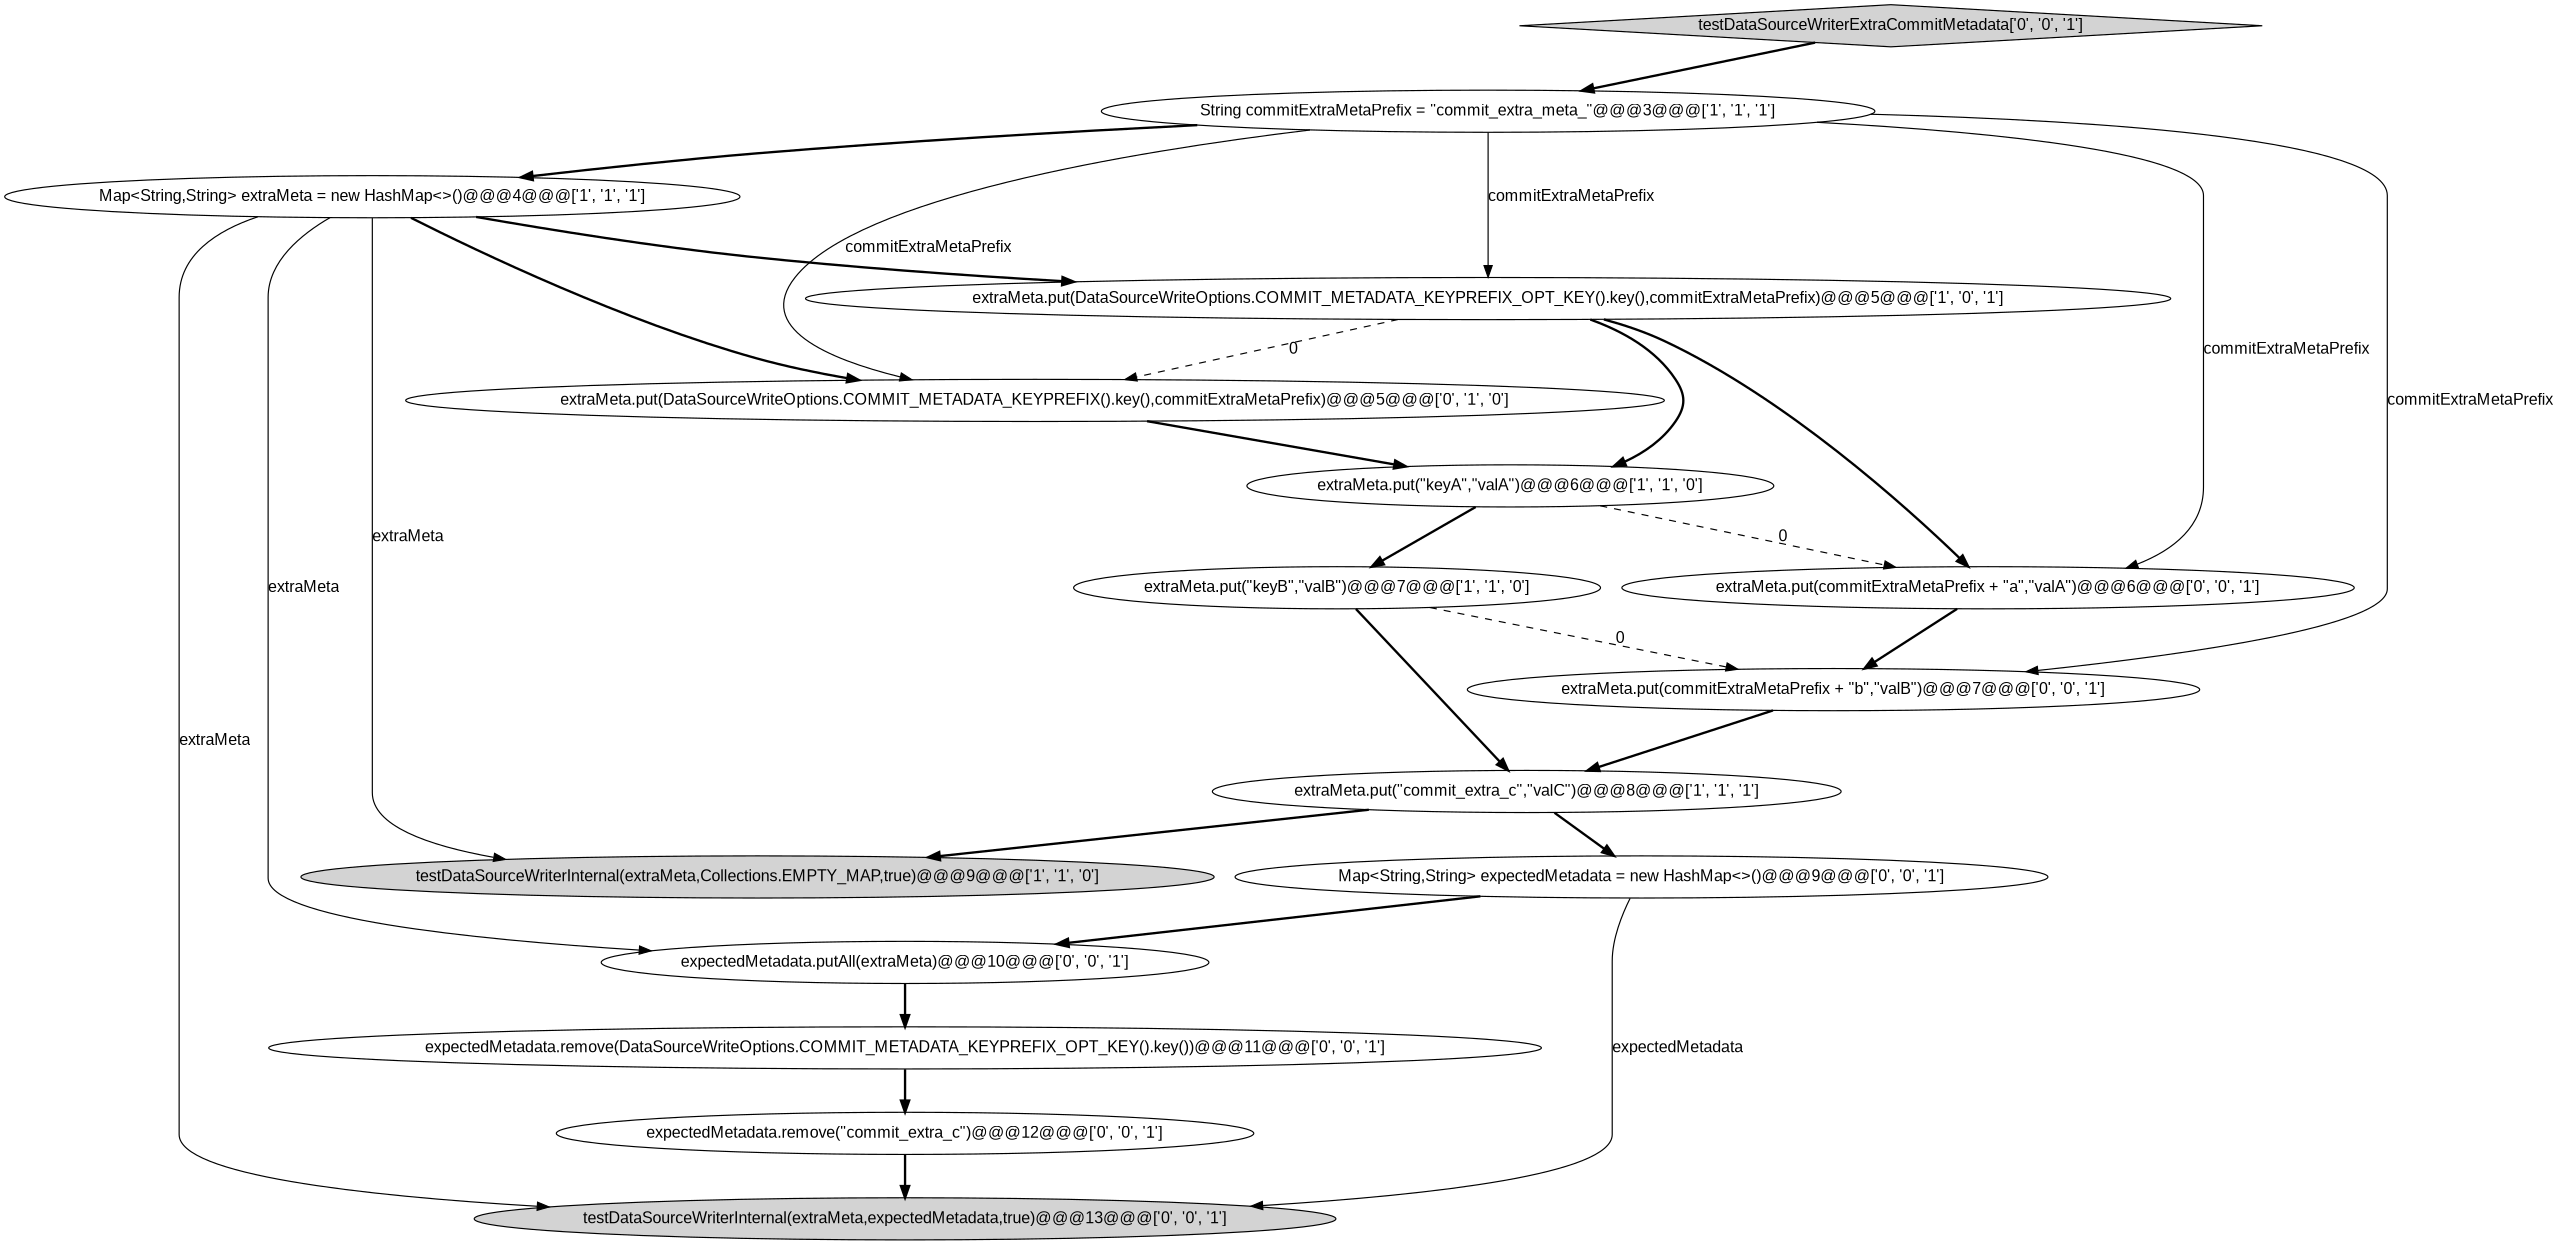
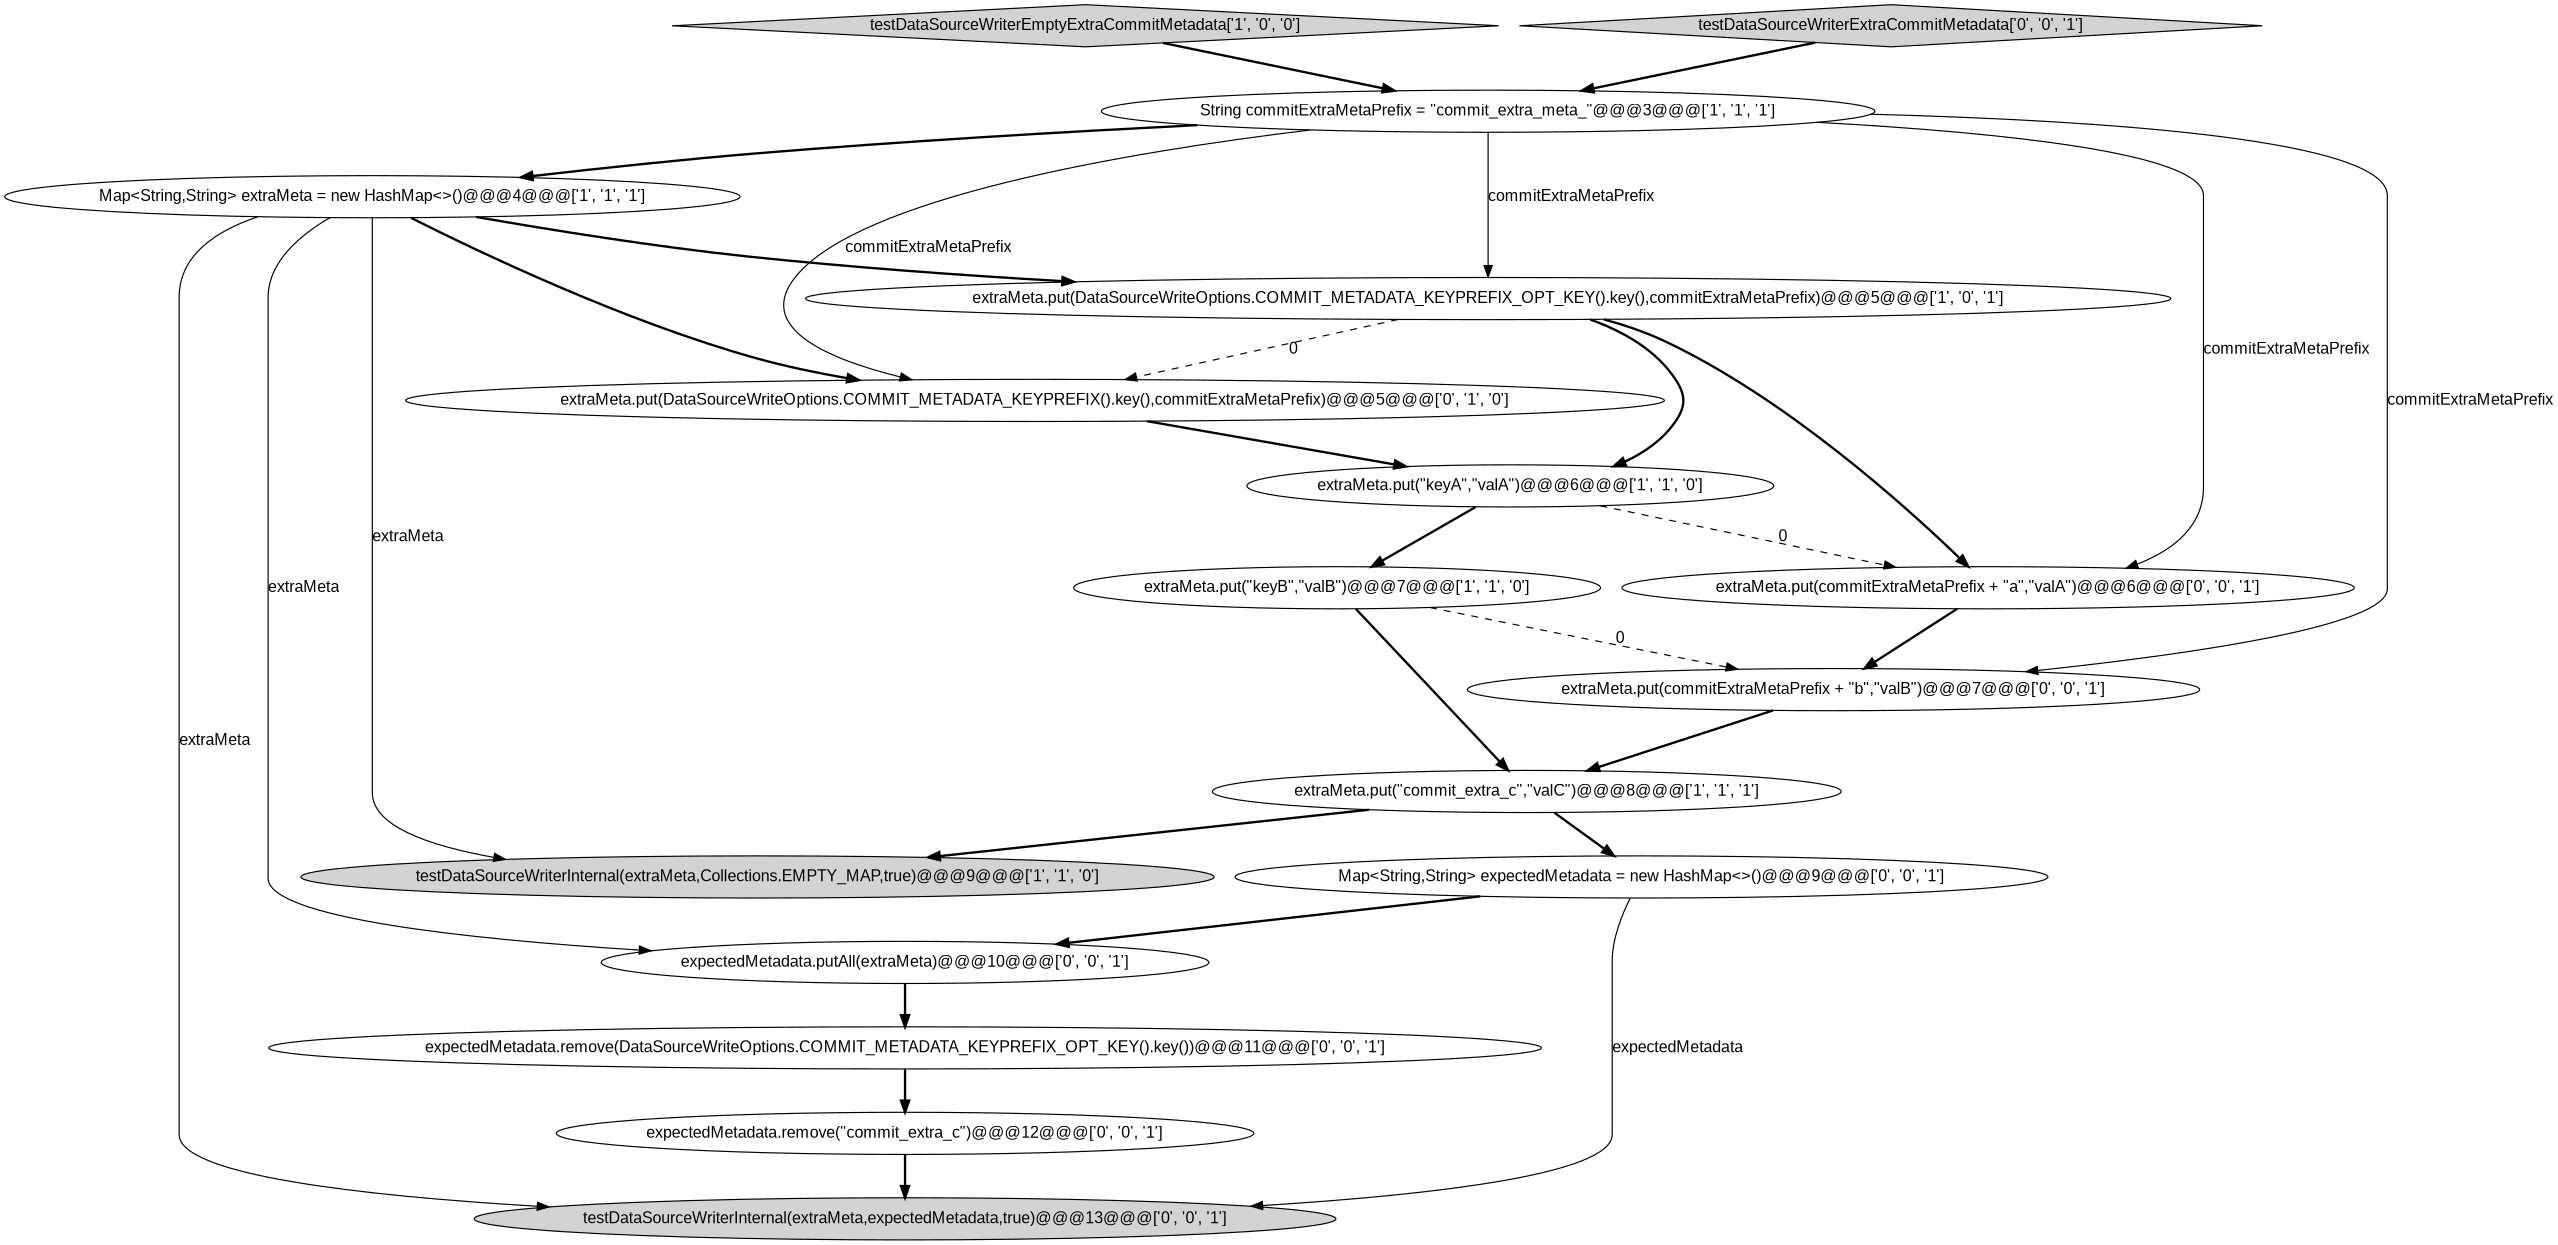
node "testDataSourceWriterEmptyExtraCommitMetadata['1', '0', '0']": added
